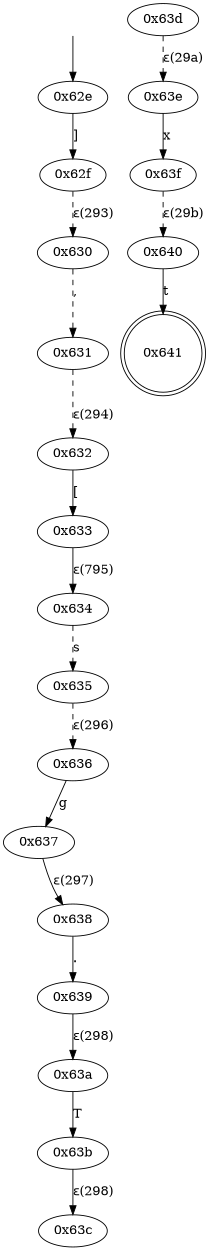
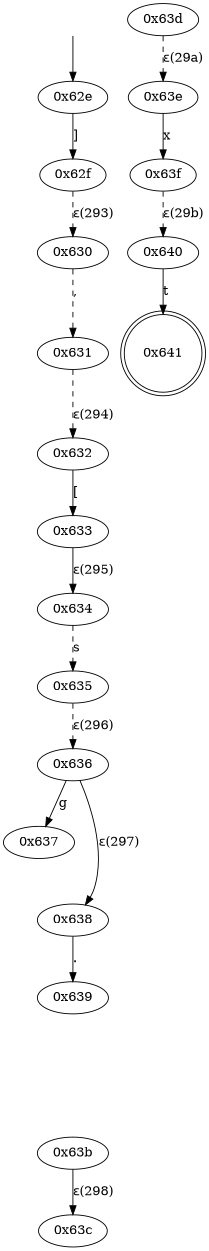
edge "0x633" -> "0x634": label "ε(795)" -> "ε(295)"
edge "0x637" -> "0x638": now "0x636" -> "0x638"
node "0x63a": removed
